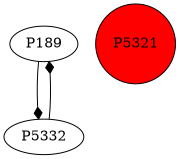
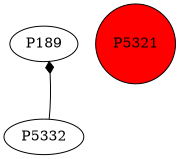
edge "P189" -> "P5332": removed
